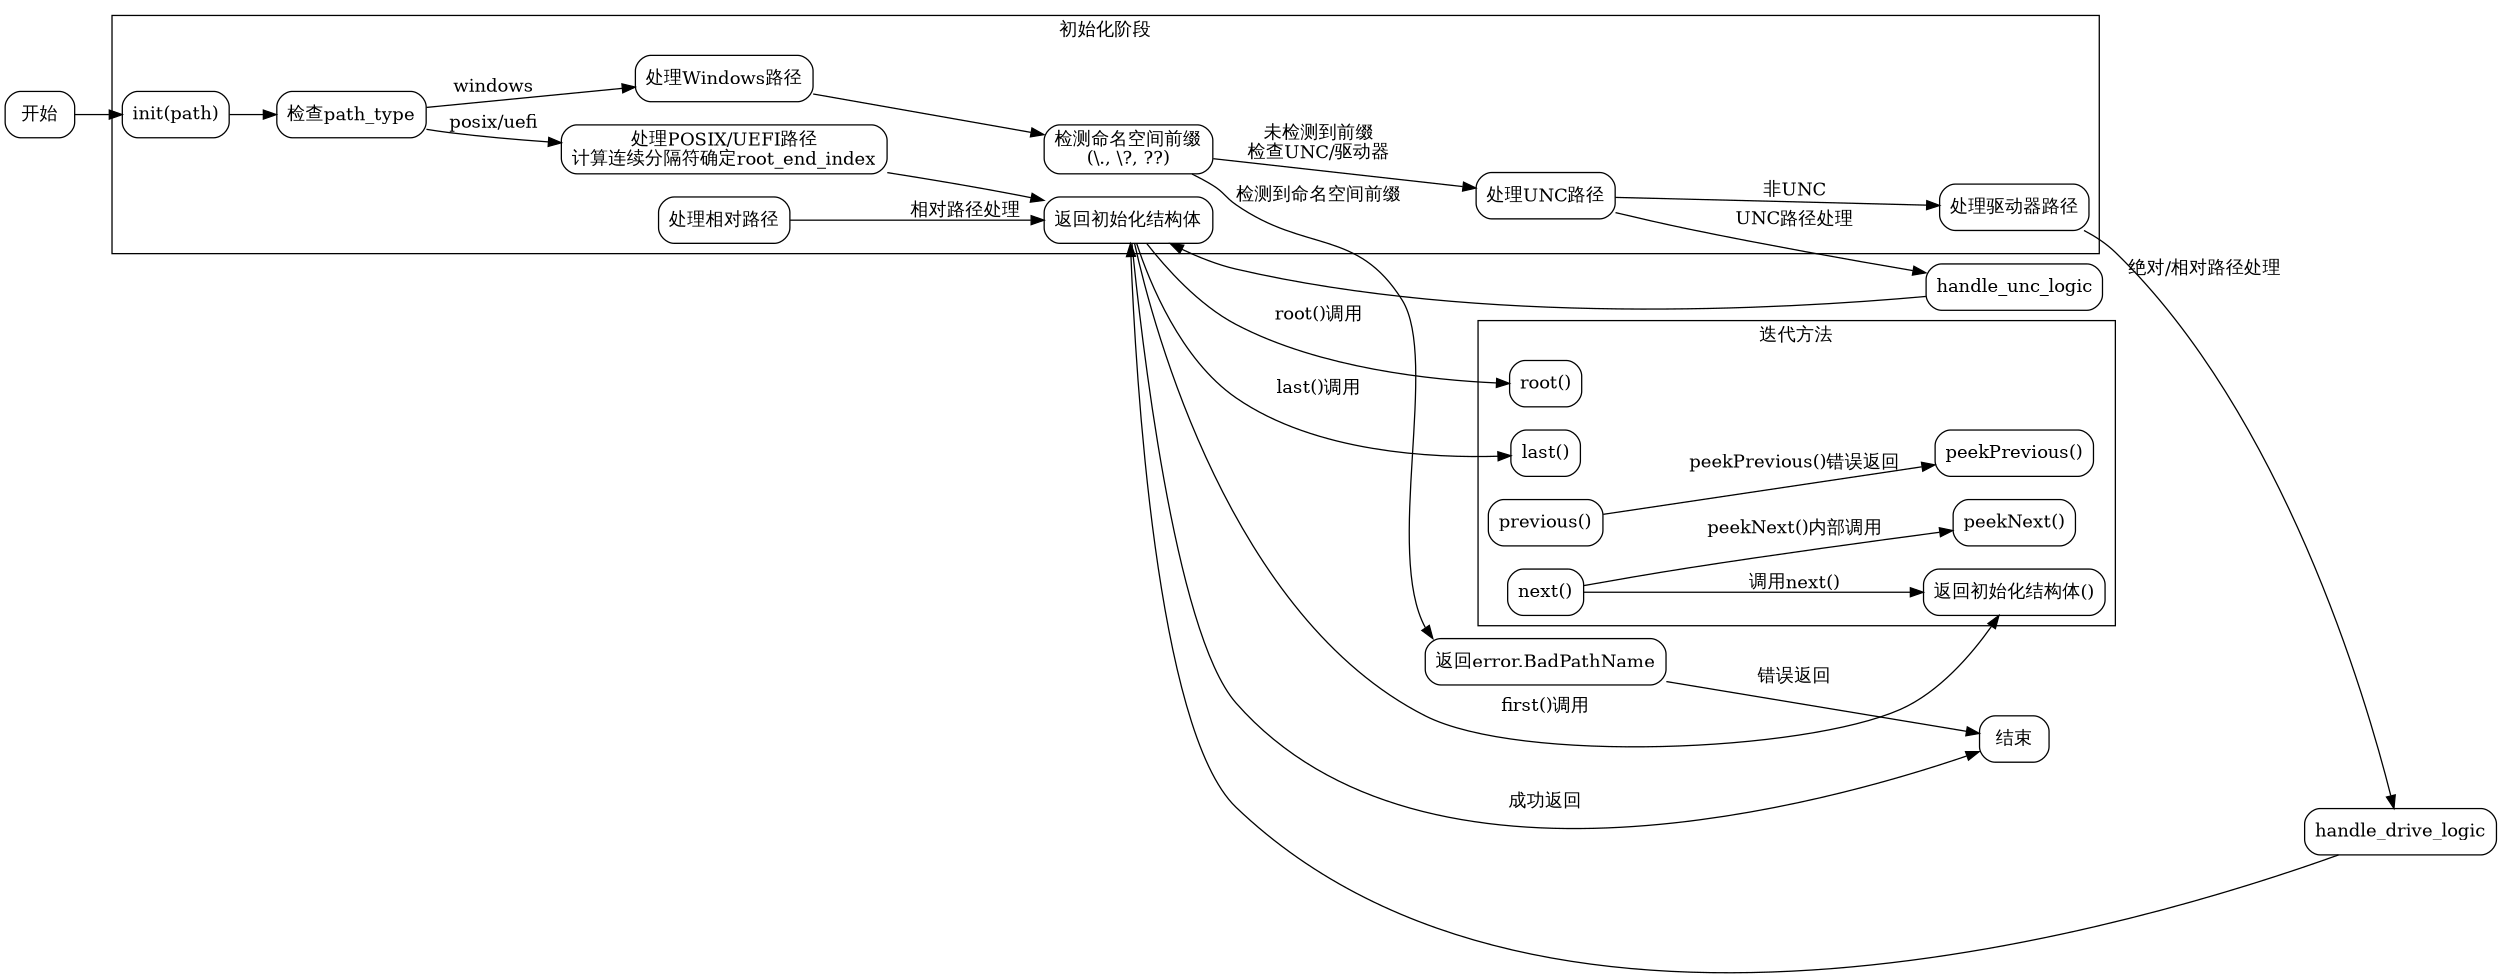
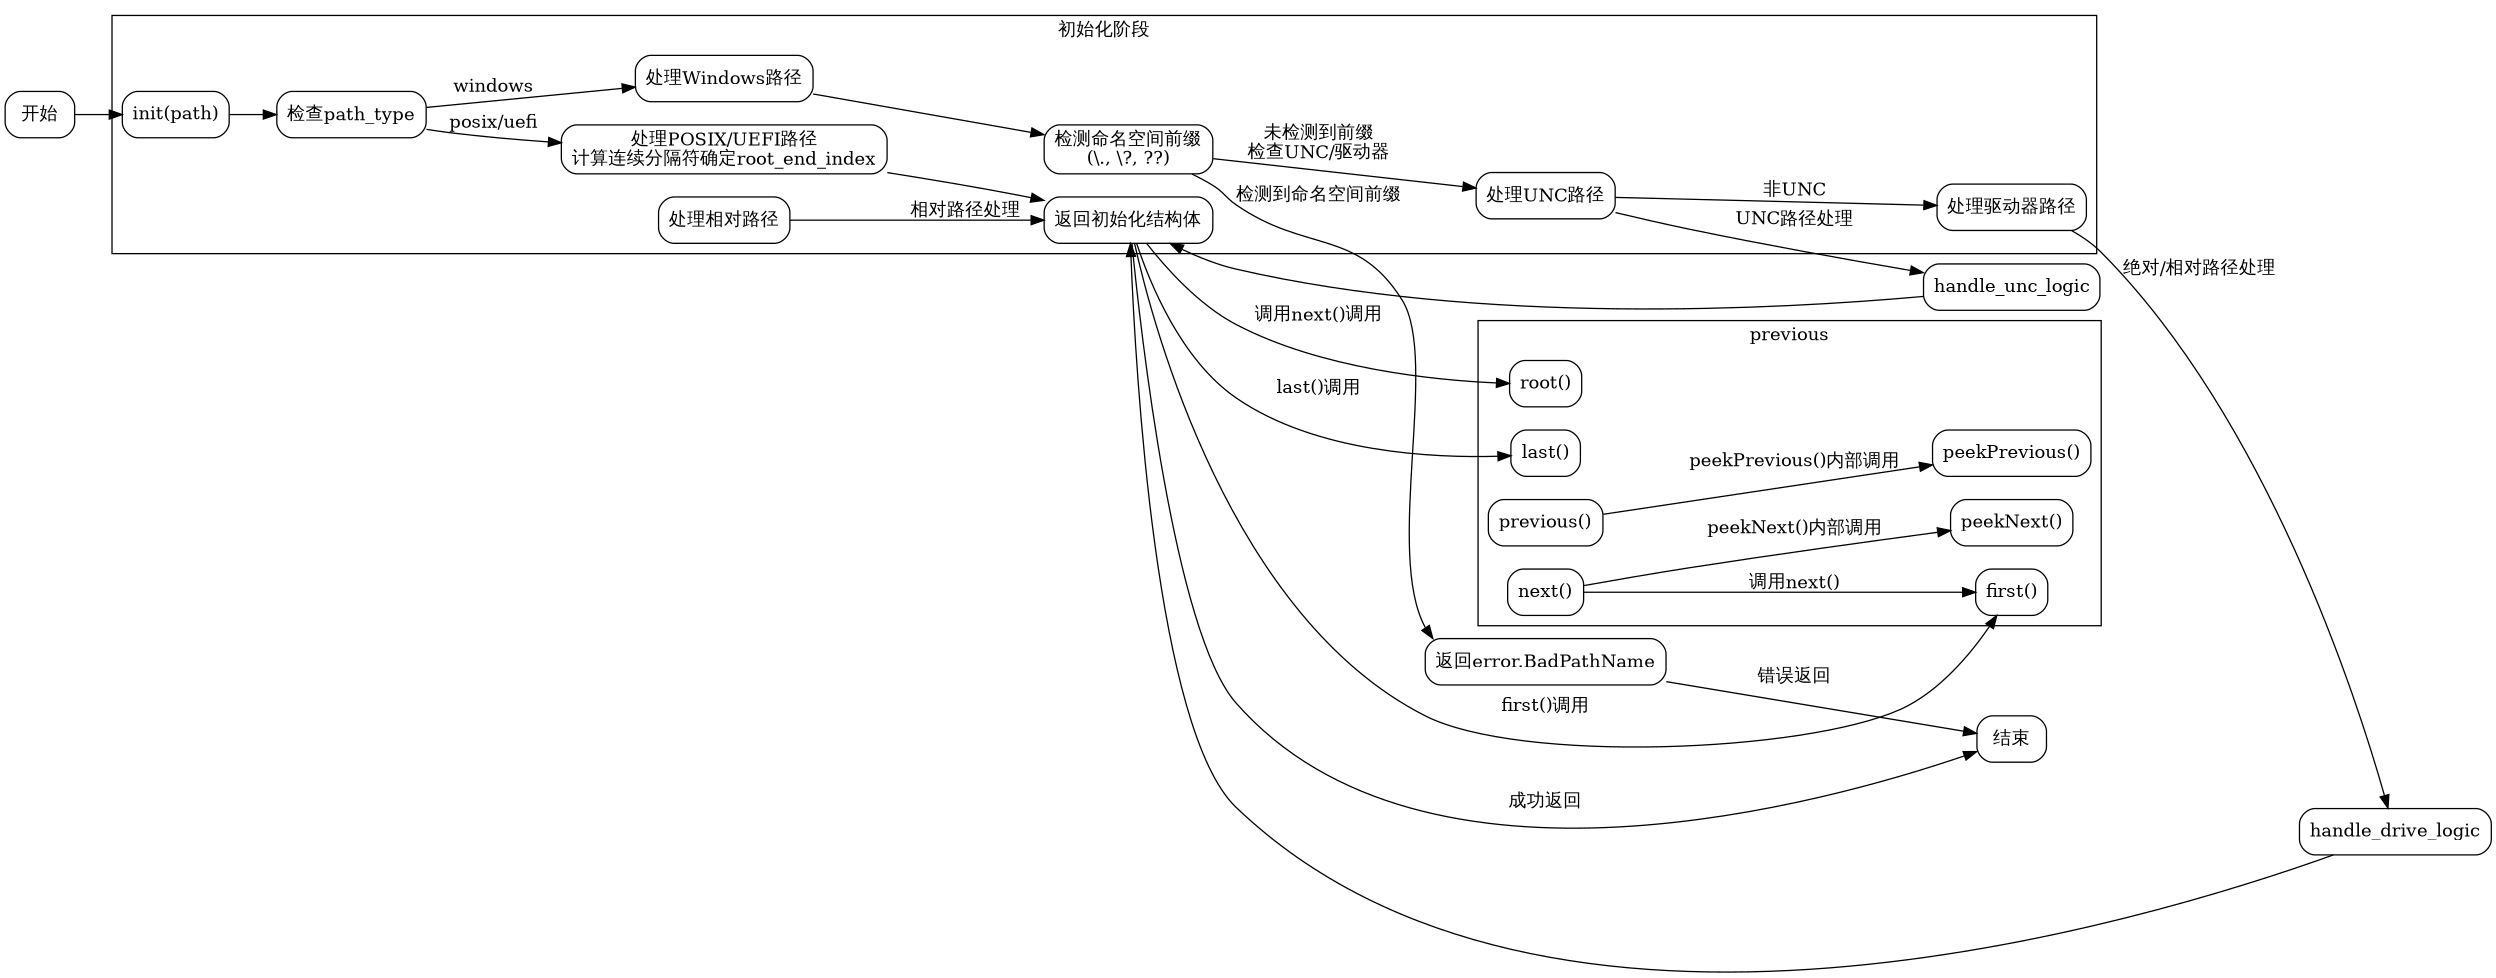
edge "返回初始化结构体" -> "root()": label "root()调用" -> "调用next()调用"
cluster "迭代方法": label "迭代方法" -> "previous"
edge "previous()" -> "peekPrevious()": label "peekPrevious()错误返回" -> "peekPrevious()内部调用"
node "返回初始化结构体()": label "返回初始化结构体()" -> "first()"
